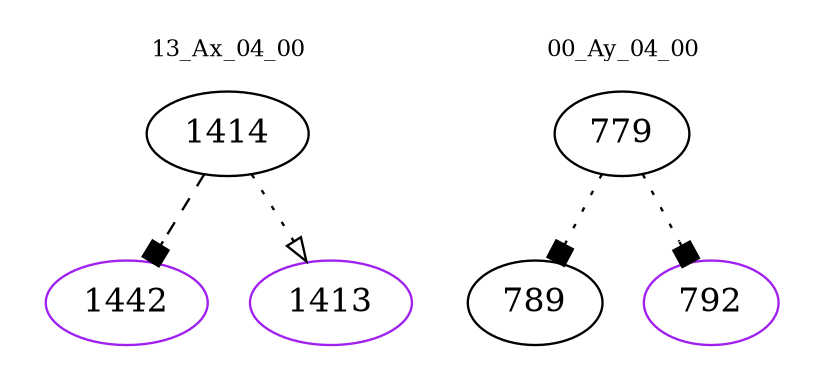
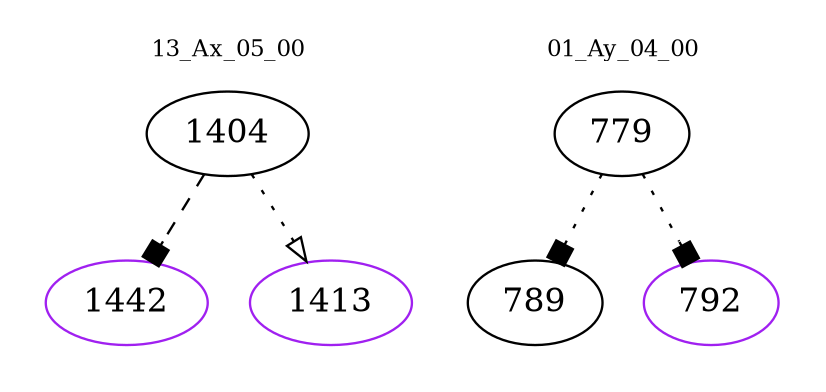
cluster "13_Ax_04_00": label "13_Ax_04_00" -> "13_Ax_05_00"
cluster "00_Ay_04_00": label "00_Ay_04_00" -> "01_Ay_04_00"
node "1414": label "1414" -> "1404"
